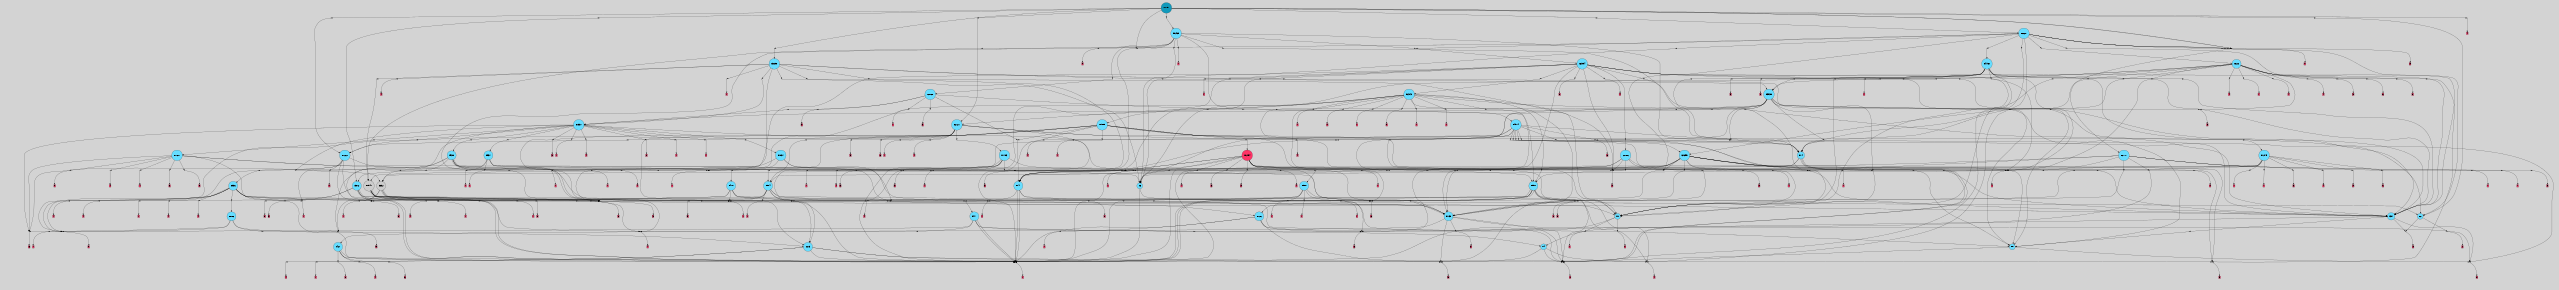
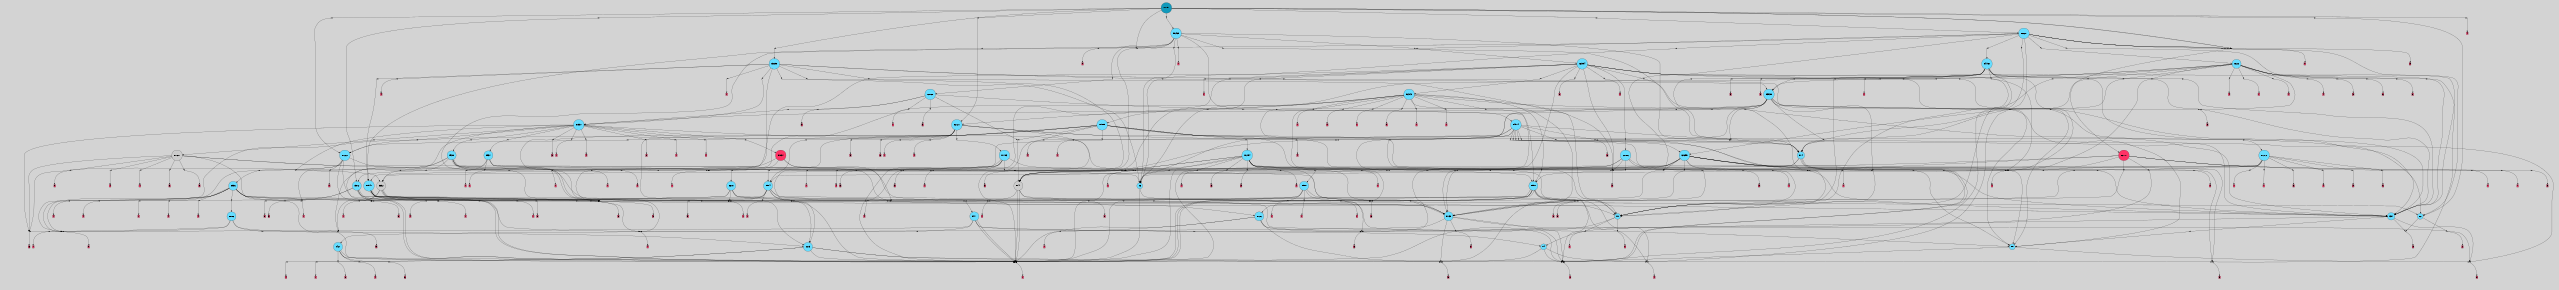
node "T1027": fillcolor #66ddff -> #cccccc
node "T1037": fillcolor #66ddff -> #ff3366
node "T1294": fillcolor #ff3366 -> #66ddff
node "T2117": fillcolor #66ddff -> #ff3366
node "T1275": label "T1275" -> "T1272"
node "T1547": fillcolor #cccccc -> #66ddff
node "T418": label "T418" -> "T618"
node "T741": fillcolor #66ddff -> #cccccc
